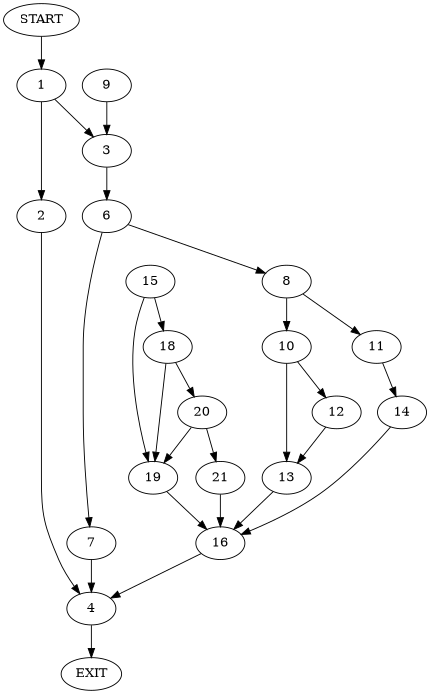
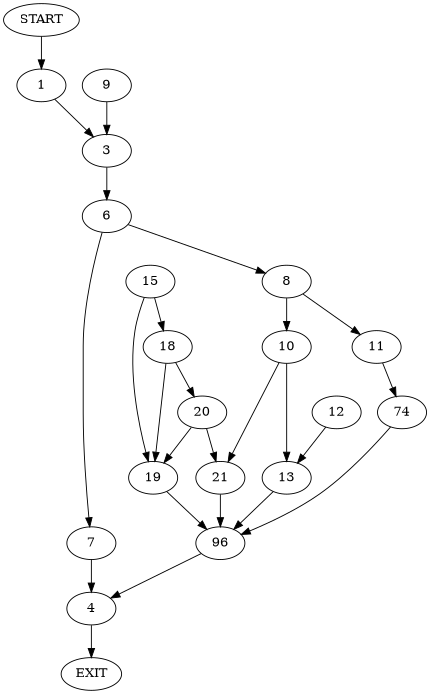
node "2": removed
edge "10" -> "12": now "10" -> "21"
node "14": label "14" -> "74"
node "16": label "16" -> "96"
